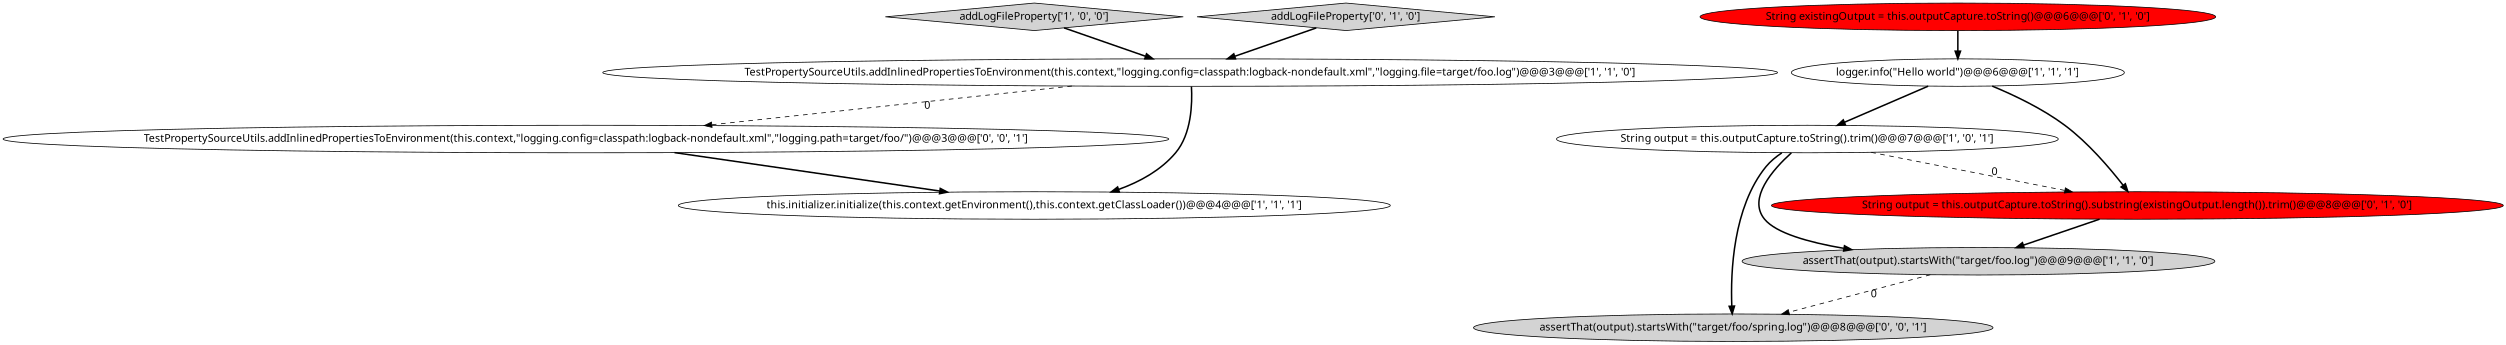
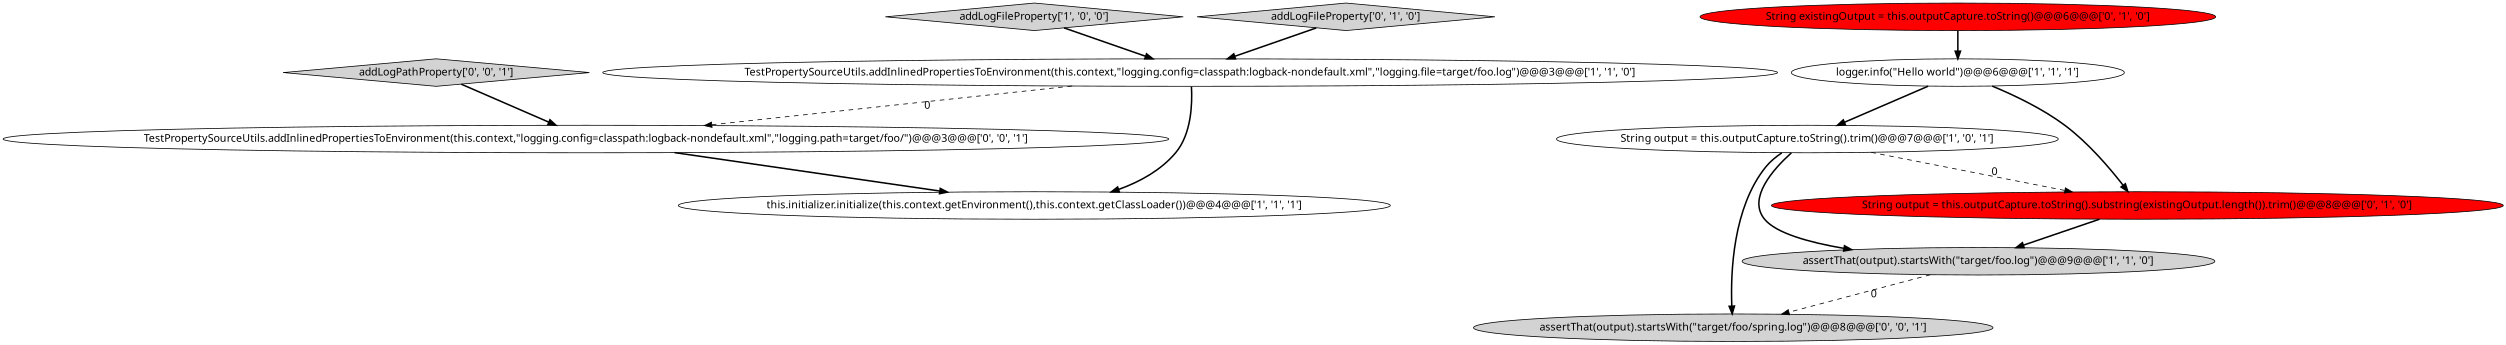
node "addLogPathProperty['0', '0', '1']": added
